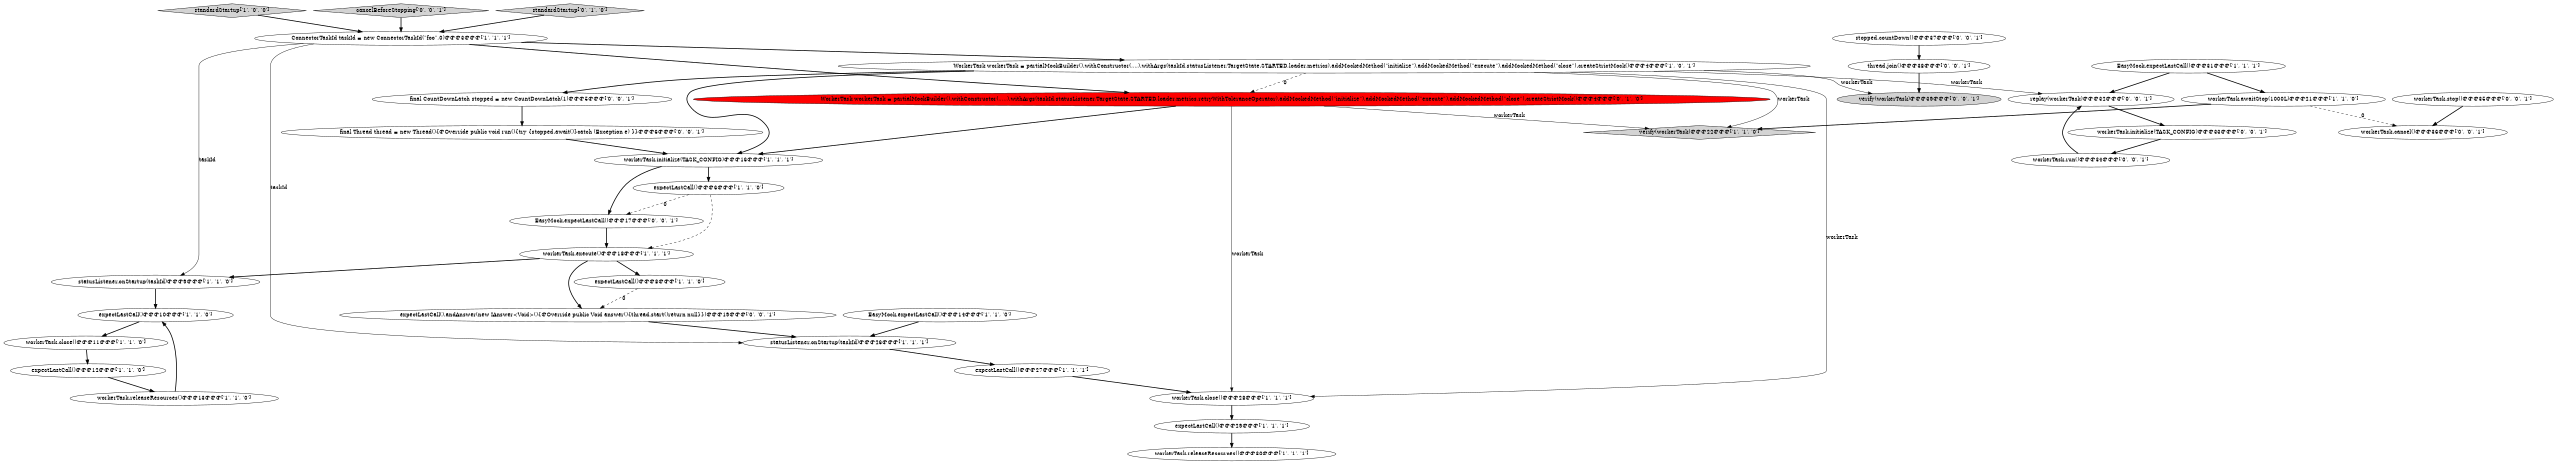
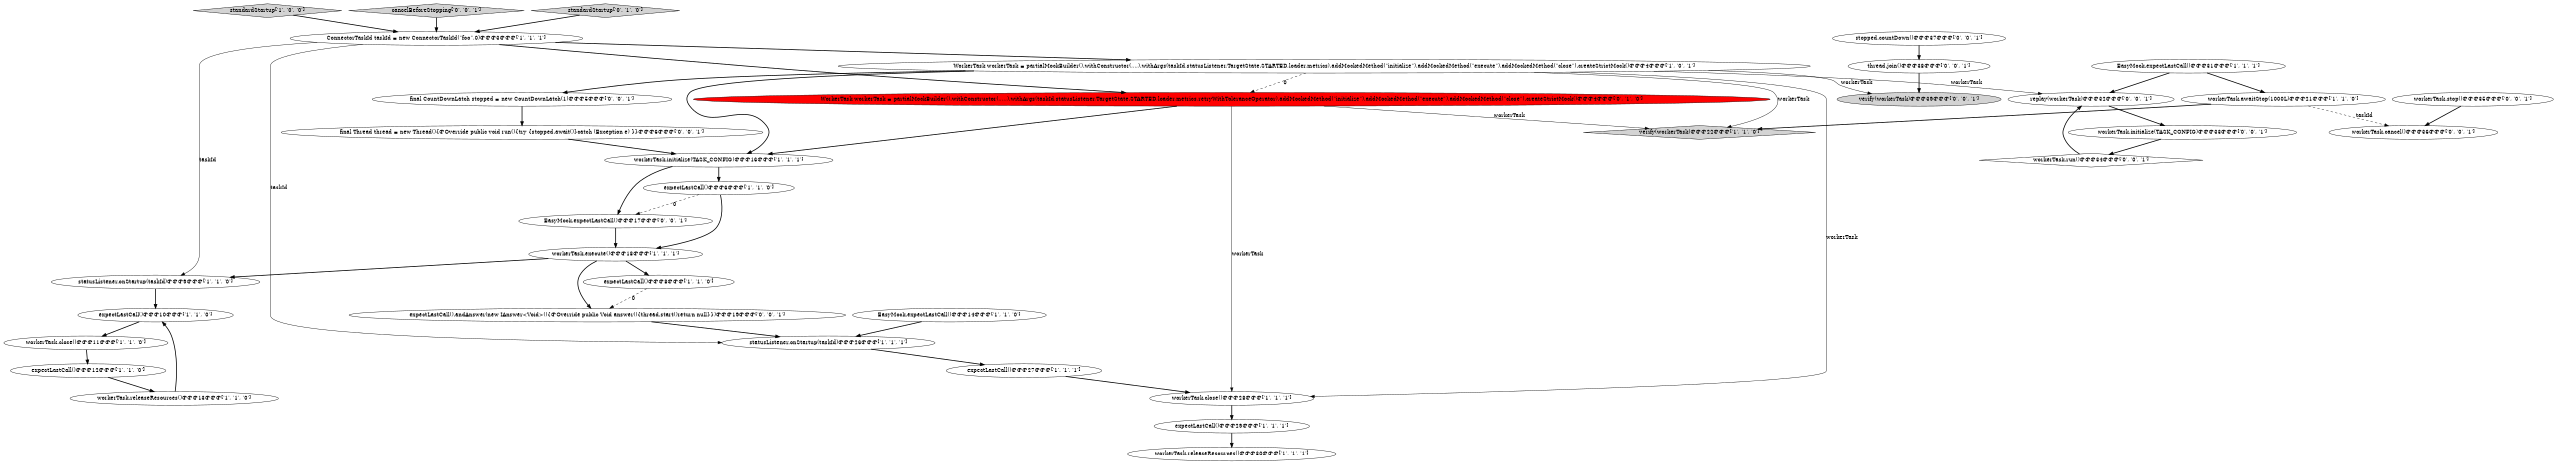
edge "workerTask.awaitStop(1000L)@@@21@@@['1', '1', '0']" -> "workerTask.cancel()@@@36@@@['0', '0', '1']": label "0" -> "taskId"
node "workerTask.run()@@@34@@@['0', '0', '1']": shape ellipse -> diamond
edge "expectLastCall()@@@6@@@['1', '1', '0']" -> "workerTask.execute()@@@18@@@['1', '1', '1']": style dashed -> bold
